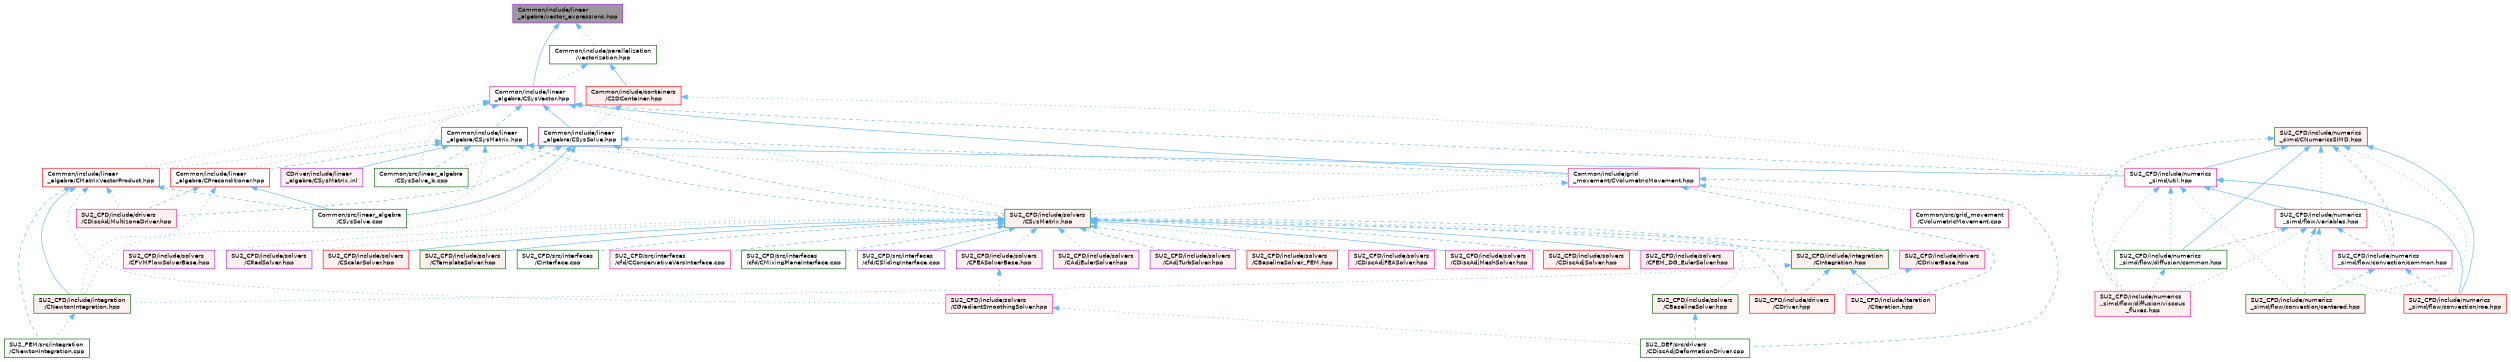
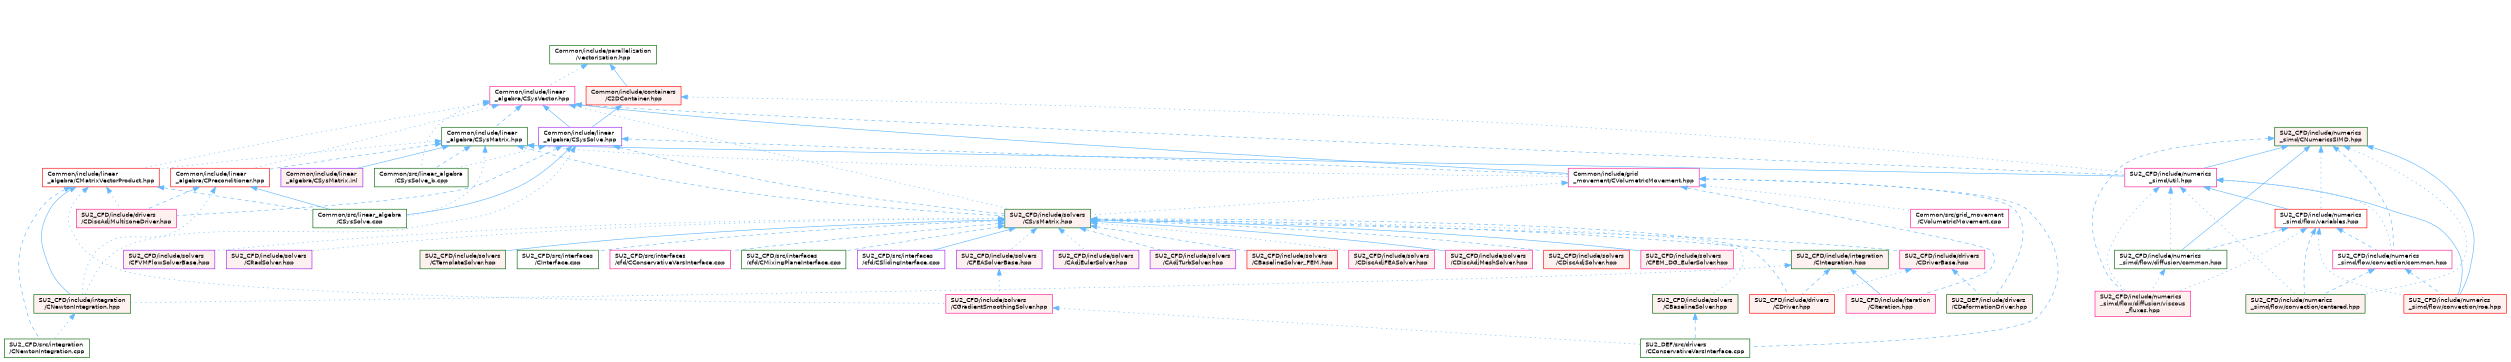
node "Common/include/linear _algebra/vector_expressions.hpp": removed
edge "Common/include/linear _algebra/CSysSolve.hpp" -> "Common/include/containers /C2DContainer.hpp": style dotted -> solid
node "CDriver/include/linear _algebra/CSysMatrix.inl": label "CDriver/include/linear _algebra/CSysMatrix.inl" -> "Common/include/linear _algebra/CSysMatrix.inl"
node "SU2_CFD/include/solvers /CScalarSolver.hpp": removed
node "SU2_DEF/include/drivers /CDeformationDriver.hpp": added
node "SU2_FEM/src/integration /CNewtonIntegration.cpp": label "SU2_FEM/src/integration /CNewtonIntegration.cpp" -> "SU2_CFD/src/integration /CNewtonIntegration.cpp"
node "SU2_DEF/src/drivers /CDiscAdjDeformationDriver.cpp": label "SU2_DEF/src/drivers /CDiscAdjDeformationDriver.cpp" -> "SU2_DEF/src/drivers /CConservativeVarsInterface.cpp"
